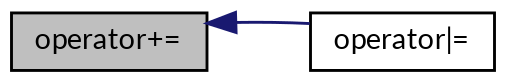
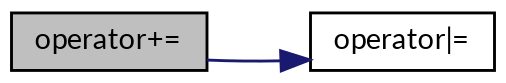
edge "operator|=" -> "operator+=": reversed
